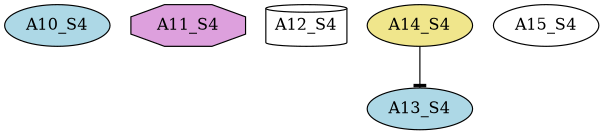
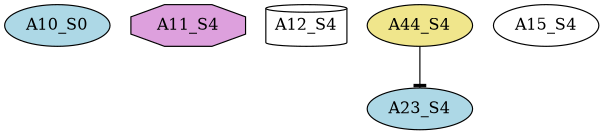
node "A10_S4": label "A10_S4" -> "A10_S0"
node "A14_S4": label "A14_S4" -> "A44_S4"
node "A13_S4": label "A13_S4" -> "A23_S4"
